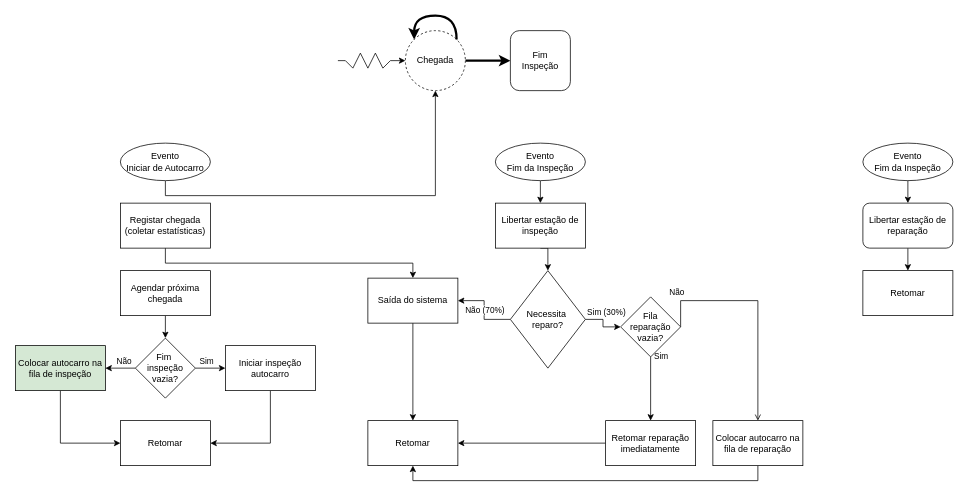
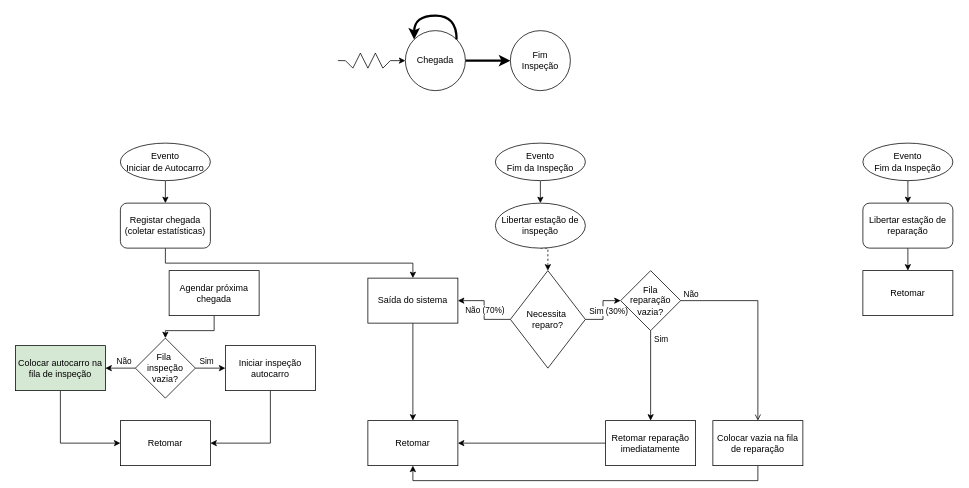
node "Chegada": style dashed -> solid
node "Fim Inspeção": shape rounded rectangle -> ellipse
edge "Evento Iniciar de Autocarro" -> "Chegada": now "Evento Iniciar de Autocarro" -> "Registar chegada (coletar estatísticas)"
node "Registar chegada (coletar estatísticas)": shape rectangle -> rounded rectangle
node "Libertar estação de inspeção": shape rectangle -> ellipse
edge "Libertar estação de inspeção" -> "Necessita reparo?": style solid -> dashed
node "Agendar próxima chegada": moved (165, 293) -> (214, 293)
node "Fila reparação vazia?": moved (651, 327) -> (651, 300)
node "Fim inspeção vazia?": label "Fim inspeção vazia?" -> "Fila inspeção vazia?"
node "Colocar autocarro na fila de reparação": label "Colocar autocarro na fila de reparação" -> "Colocar vazia na fila de reparação"
